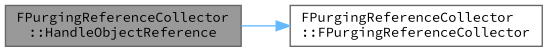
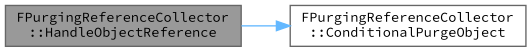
node "FPurgingReferenceCollector ::FPurgingReferenceCollector": label "FPurgingReferenceCollector ::FPurgingReferenceCollector" -> "FPurgingReferenceCollector ::ConditionalPurgeObject"
